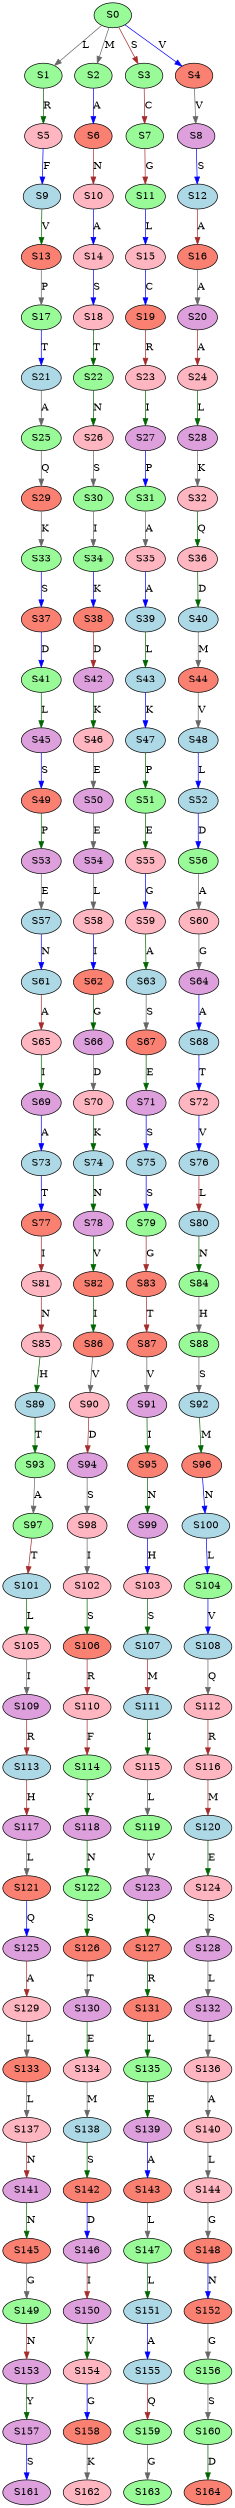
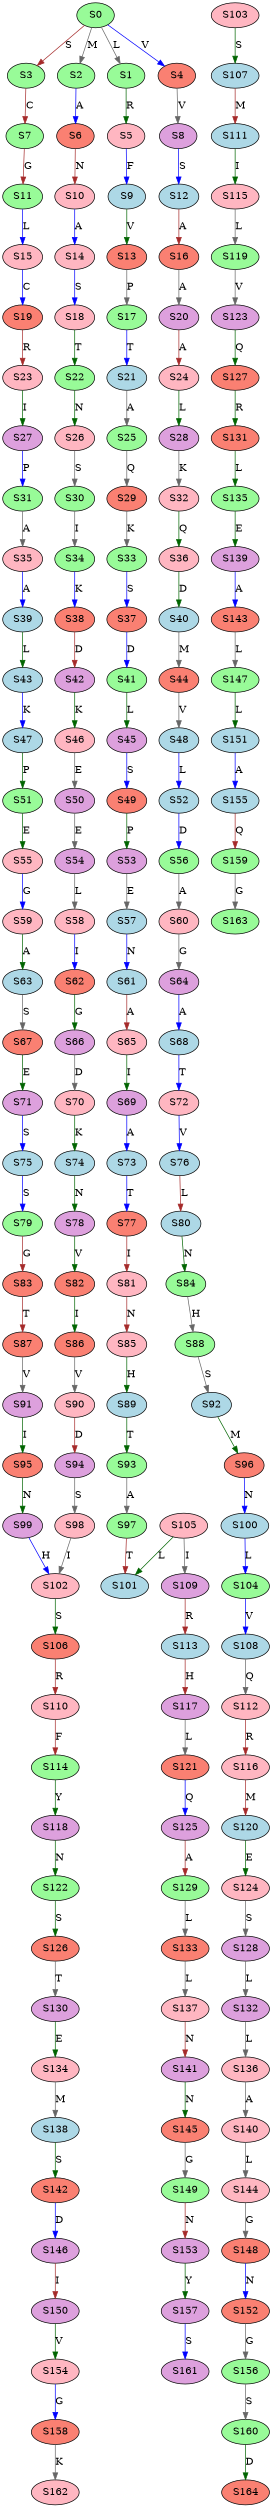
edge "S99" -> "S103": now "S99" -> "S102"
edge "S101" -> "S105": reversed
node "S129": fillcolor lightpink -> palegreen
